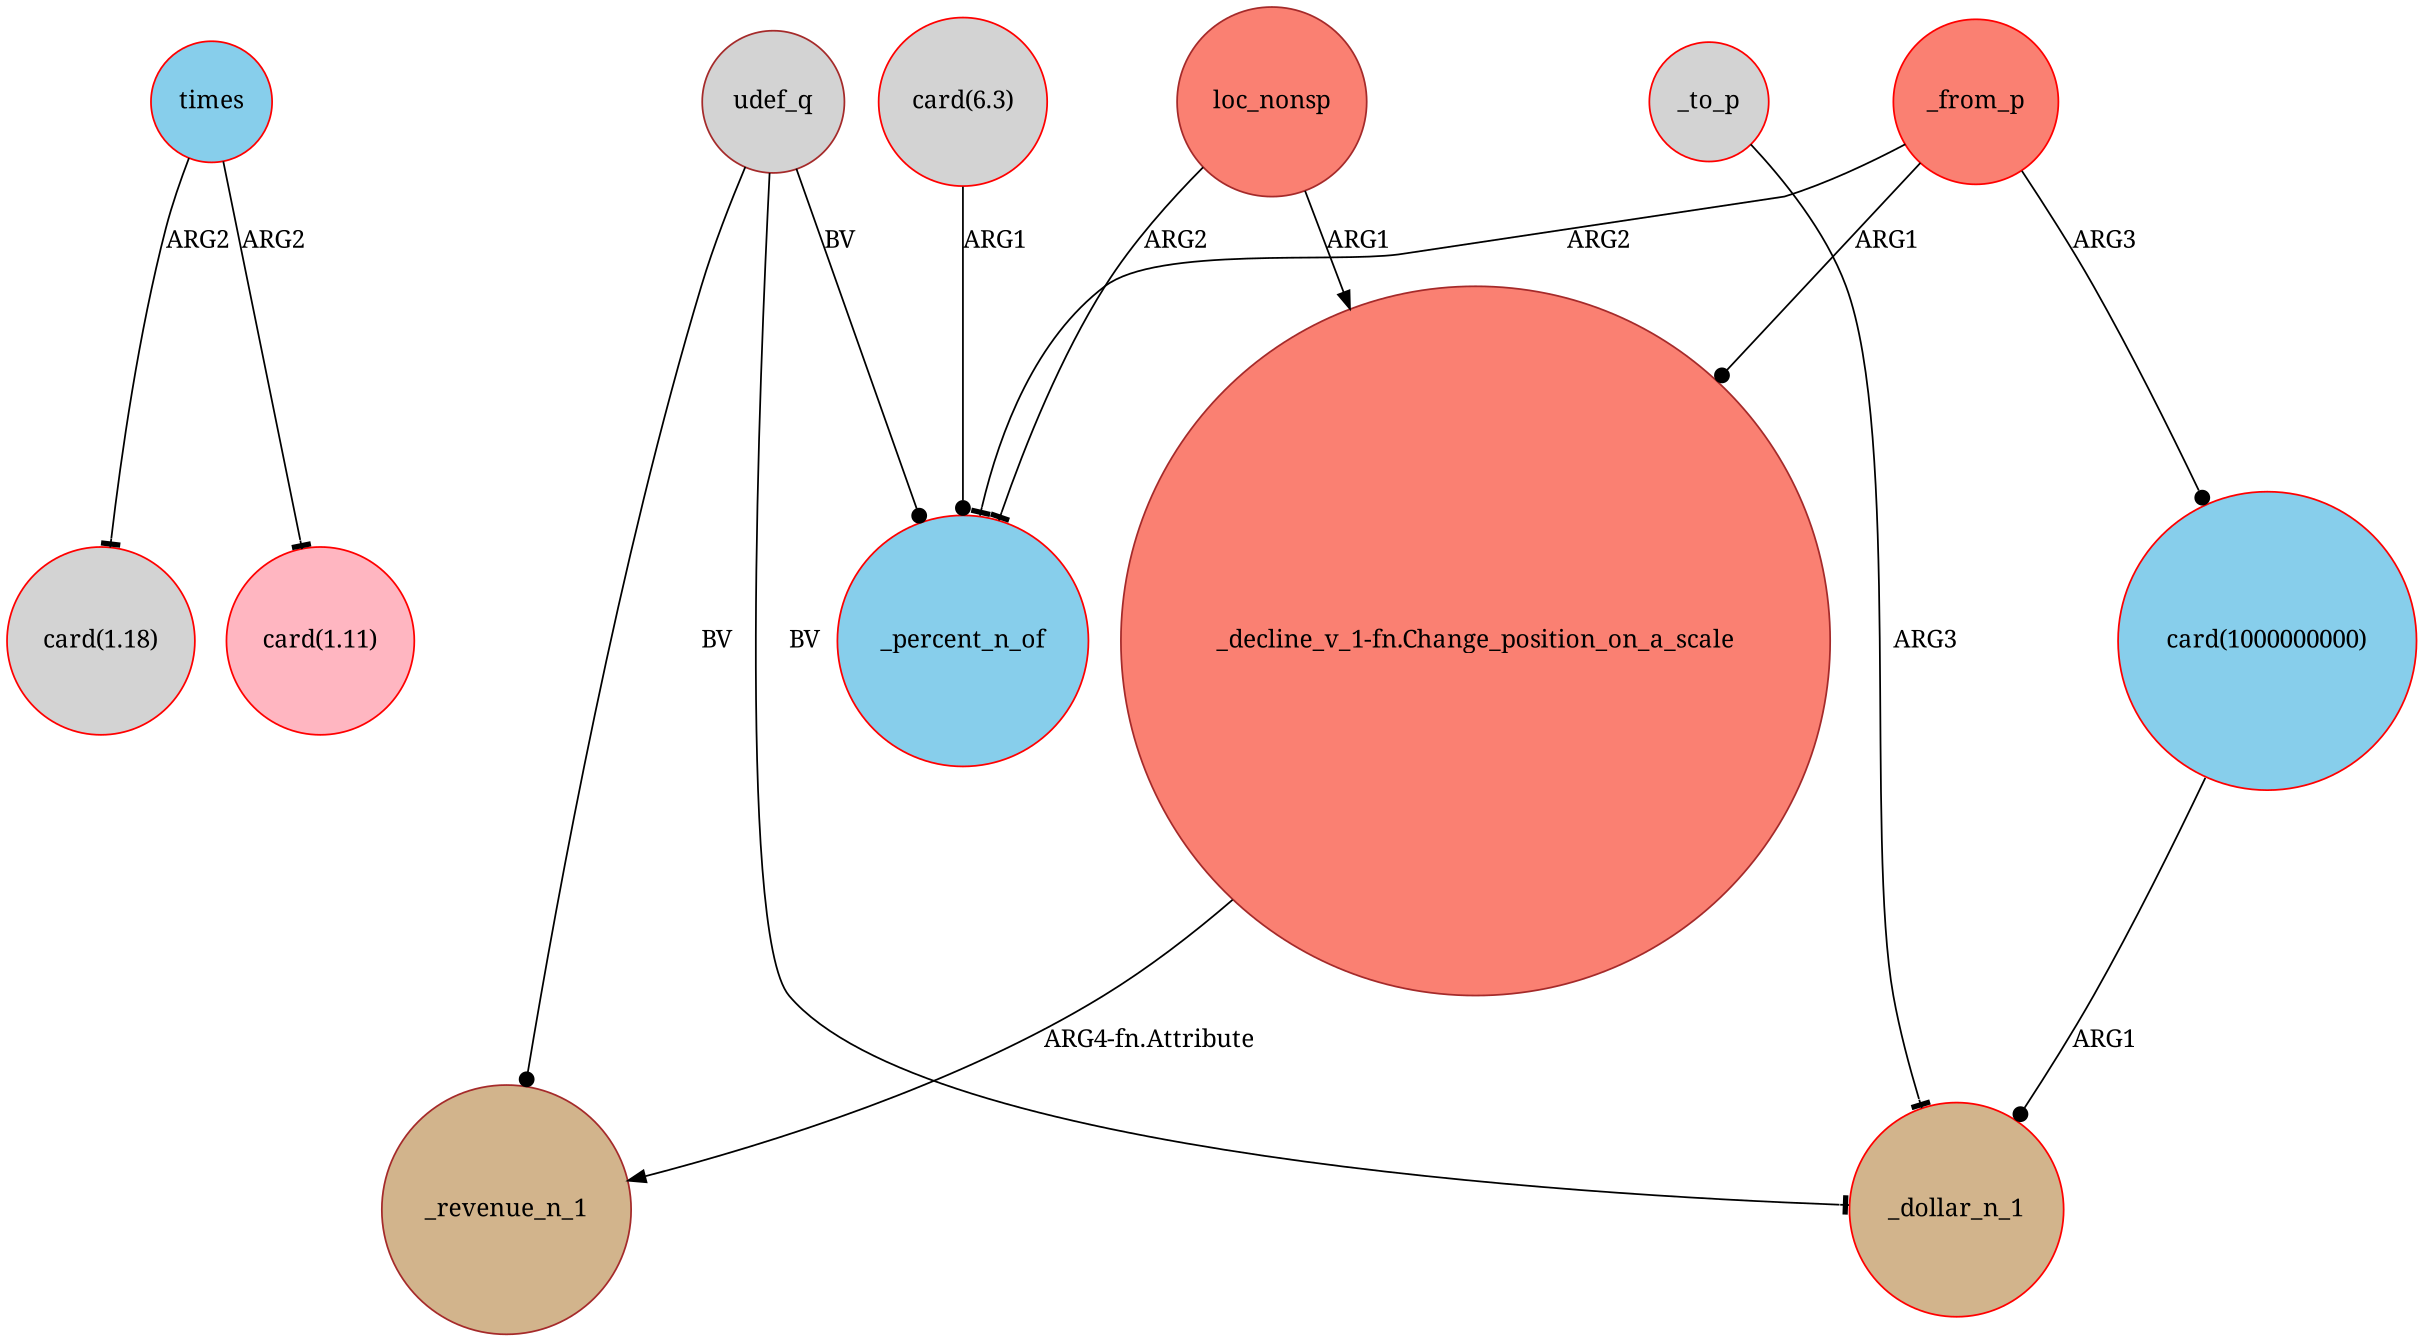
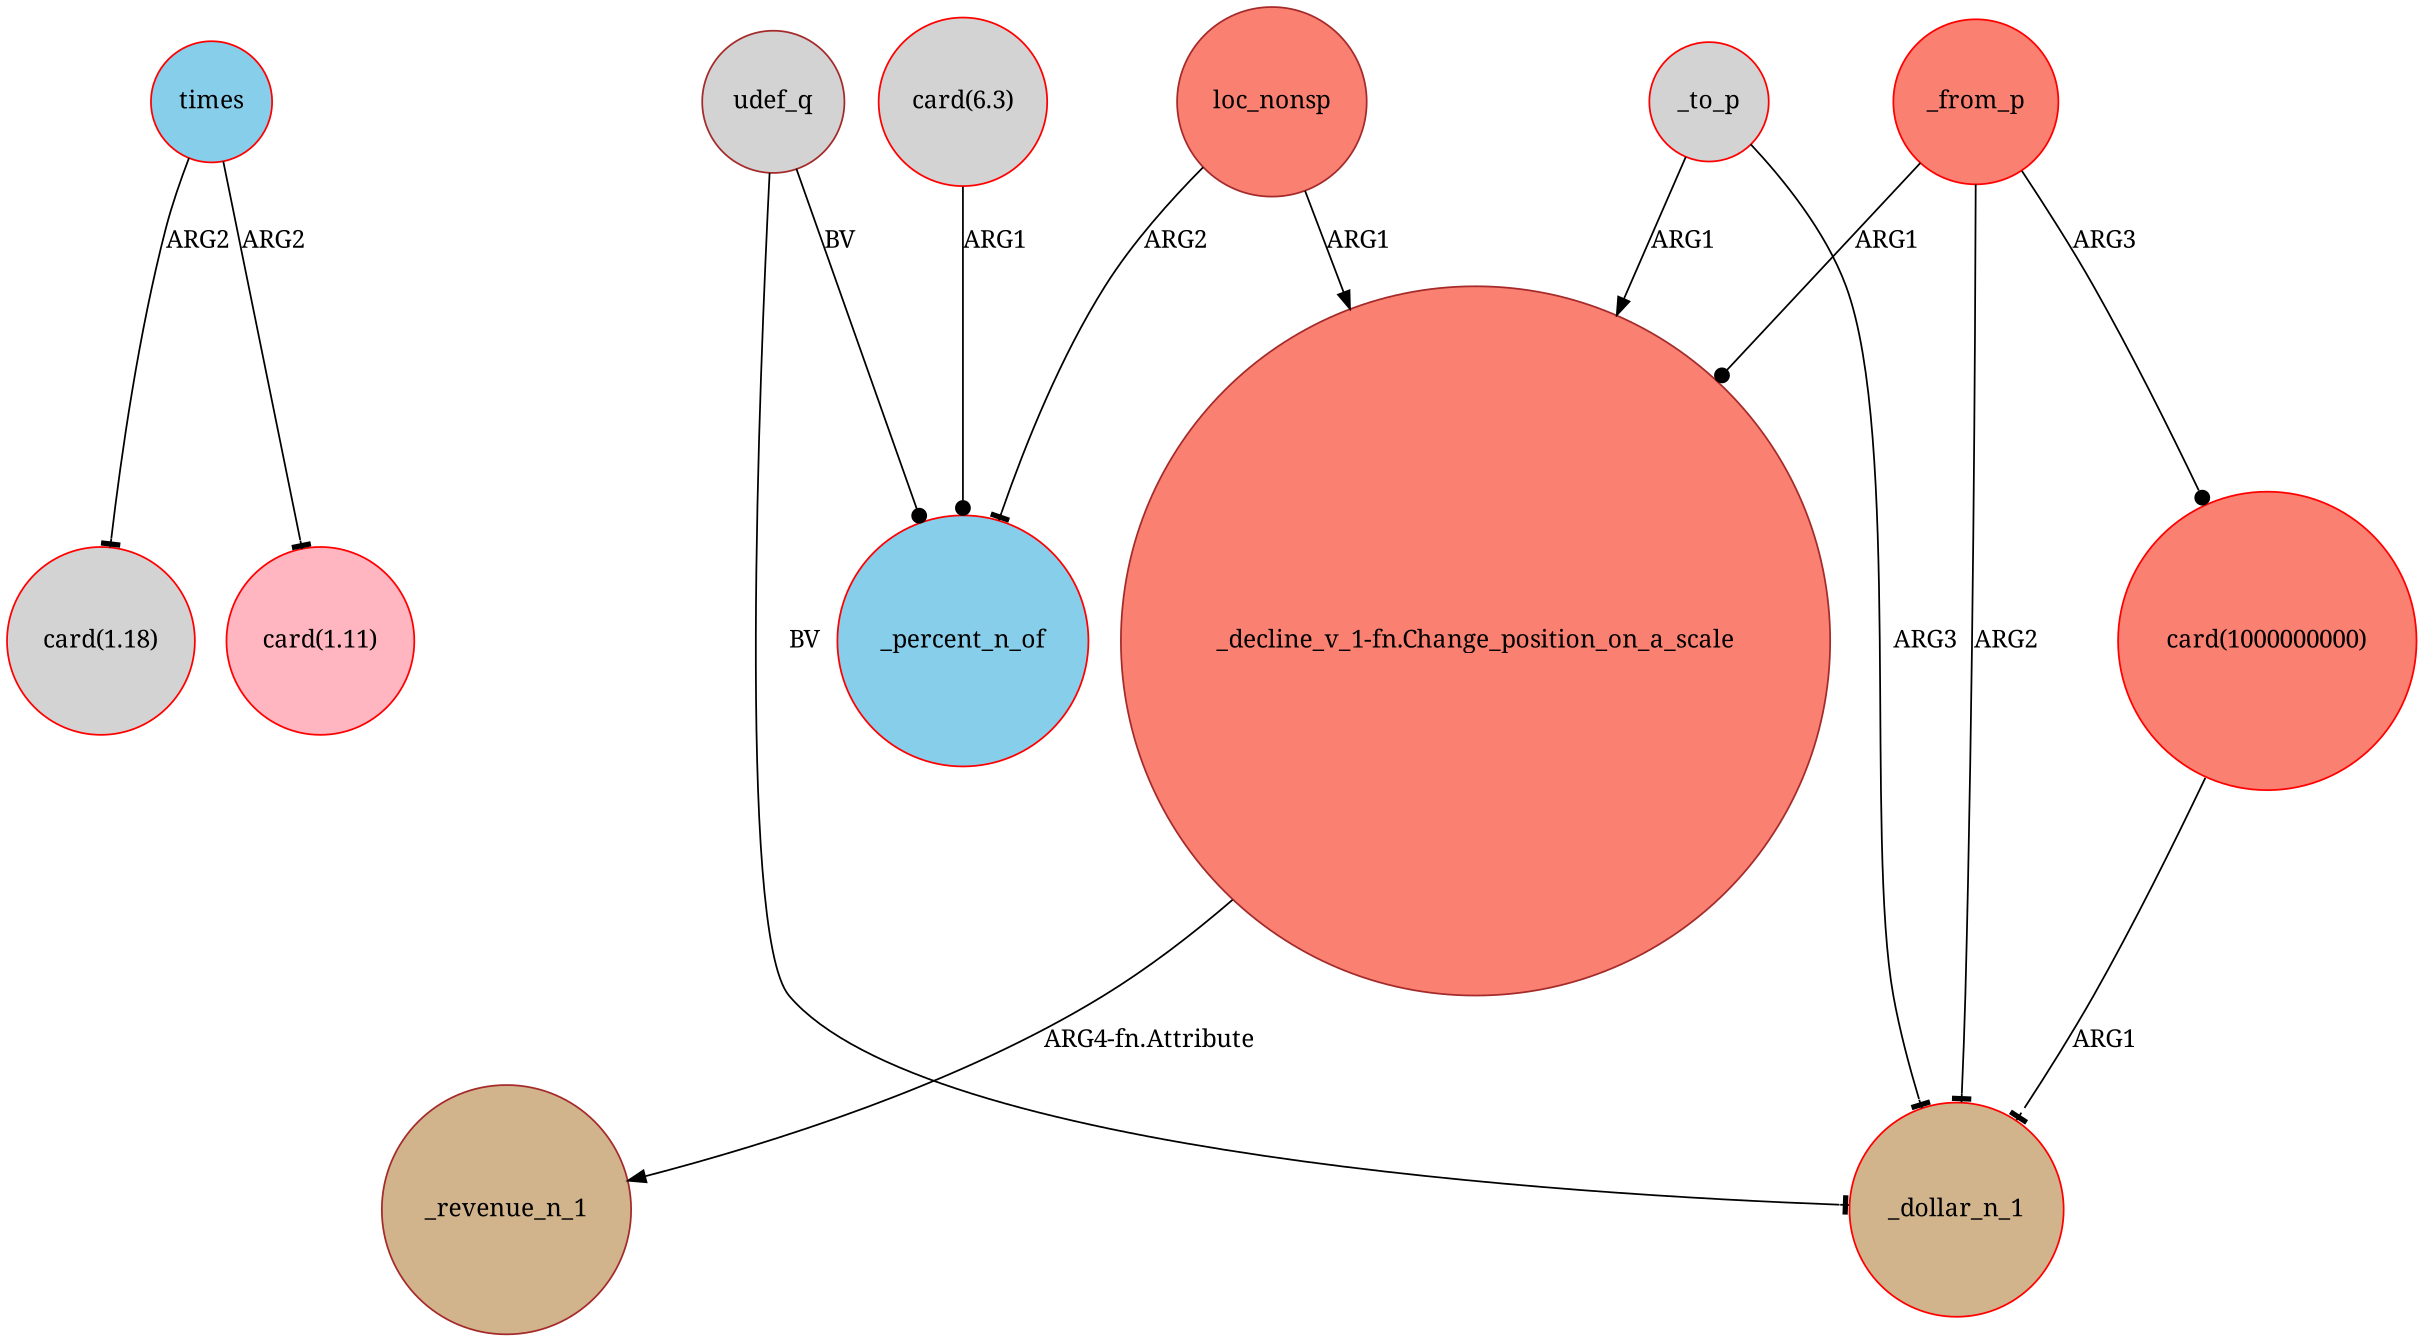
edge "_to_p" -> "_decline_v_1-fn.Change_position_on_a_scale": added, label "ARG1"
edge "_from_p" -> "_percent_n_of": now "_from_p" -> "_dollar_n_1"
edge "udef_q" -> "_revenue_n_1": removed, label "BV"
node "card(1000000000)": fillcolor skyblue -> salmon
edge "card(1000000000)" -> "_dollar_n_1": arrowhead dot -> tee
